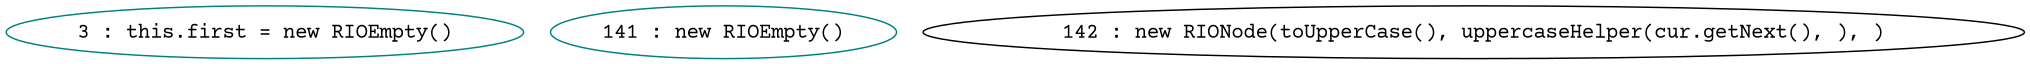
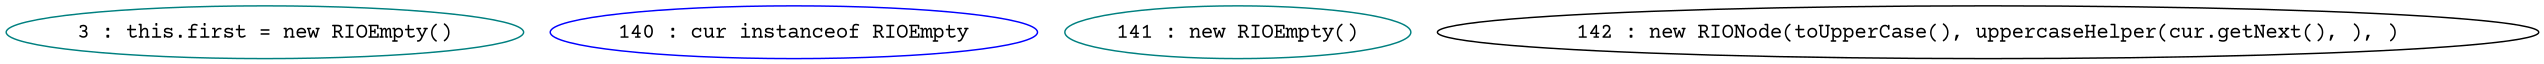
node "140 : cur instanceof RIOEmpty": added
